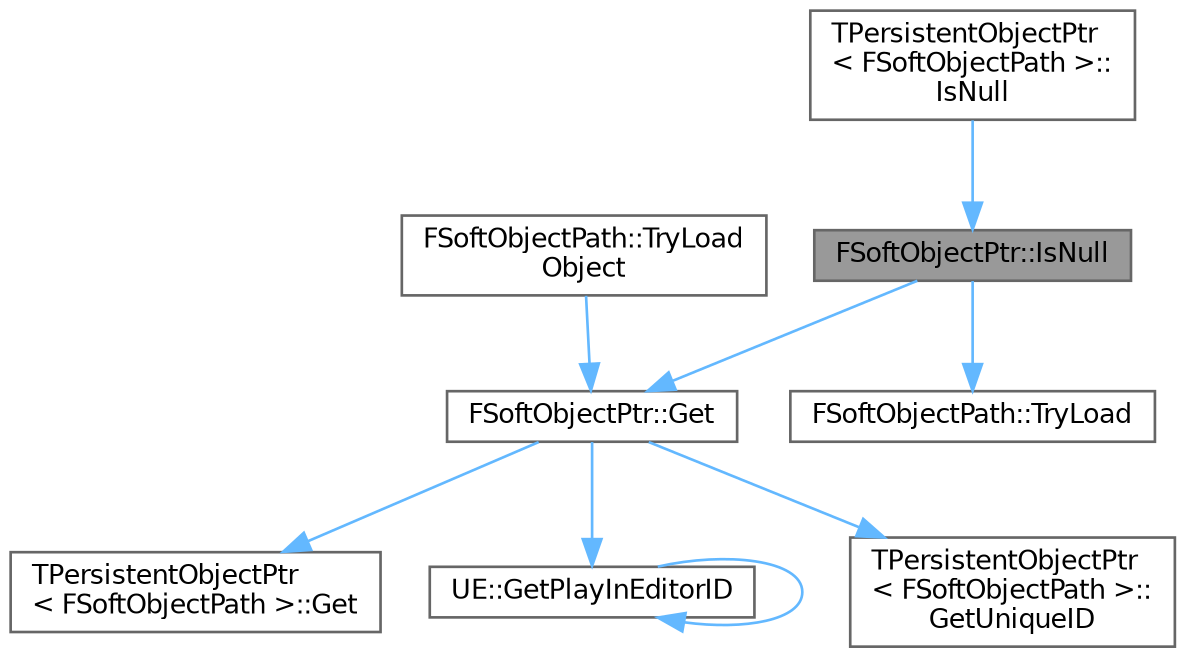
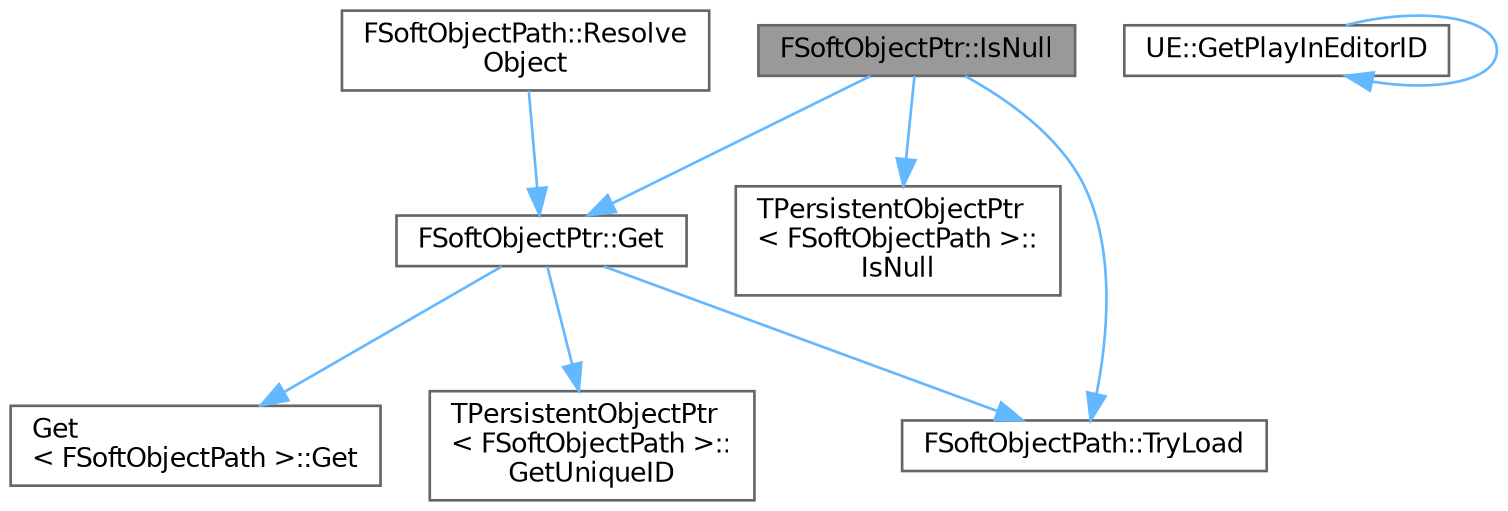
edge "TPersistentObjectPtr < FSoftObjectPath >:: IsNull" -> "FSoftObjectPtr::IsNull": reversed
node "FSoftObjectPath::TryLoad Object": label "FSoftObjectPath::TryLoad Object" -> "FSoftObjectPath::Resolve Object"
edge "FSoftObjectPtr::Get" -> "UE::GetPlayInEditorID": now "FSoftObjectPtr::Get" -> "FSoftObjectPath::TryLoad"
node "TPersistentObjectPtr < FSoftObjectPath >::Get": label "TPersistentObjectPtr < FSoftObjectPath >::Get" -> "Get < FSoftObjectPath >::Get"
